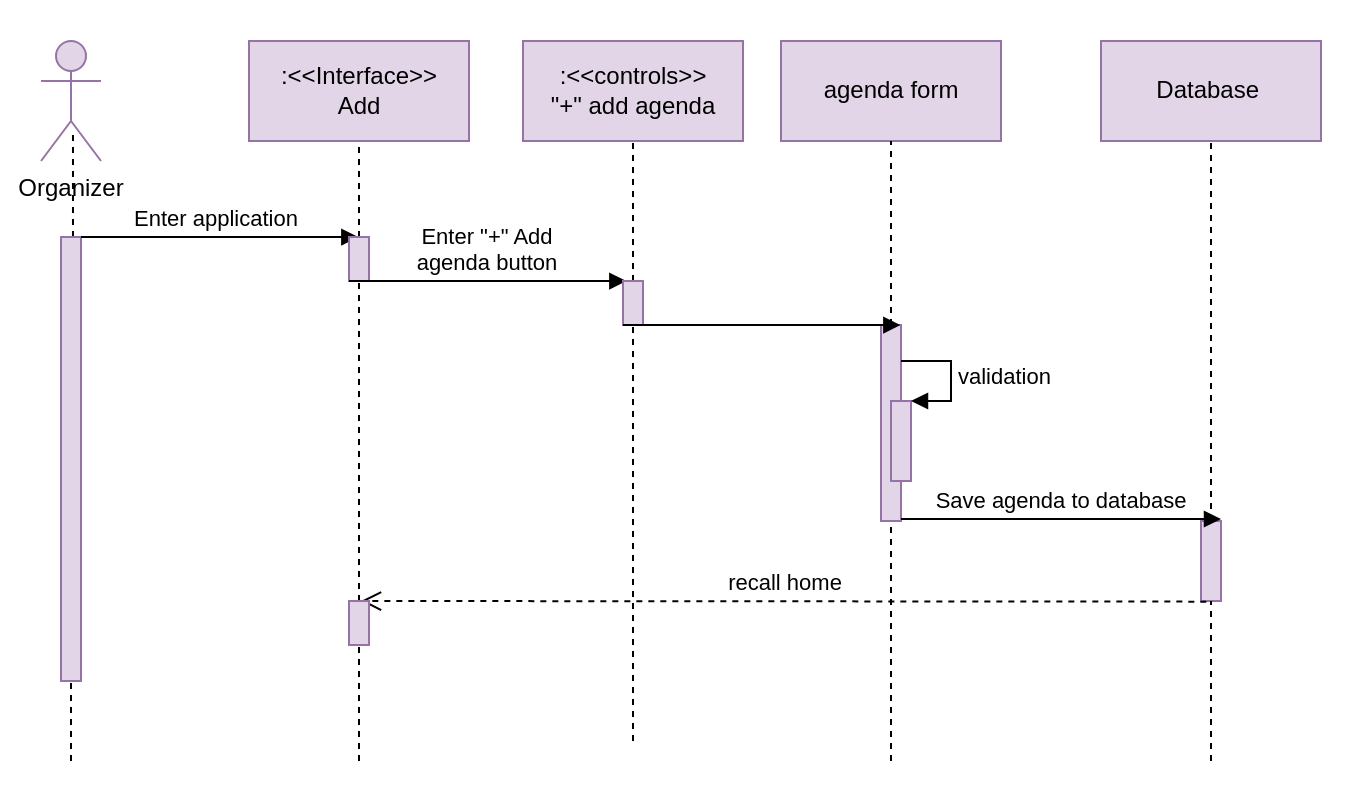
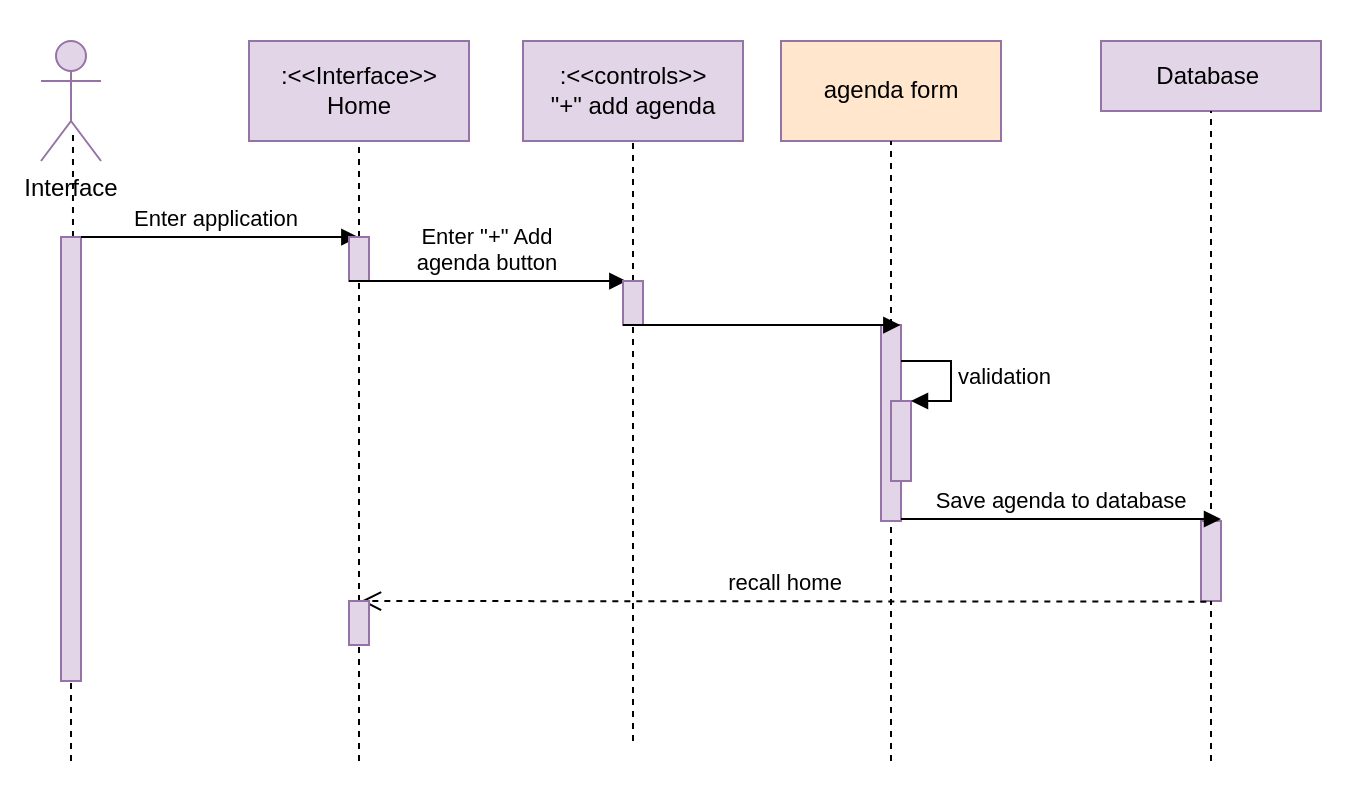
node ":<<Interface>> Add": label ":<<Interface>> Add" -> ":<<Interface>> Home"
node "agenda form": fillcolor #e1d5e7 -> #ffe6cc
node "Database": size 220x100 -> 220x70
node "Organizer": label "Organizer" -> "Interface"
